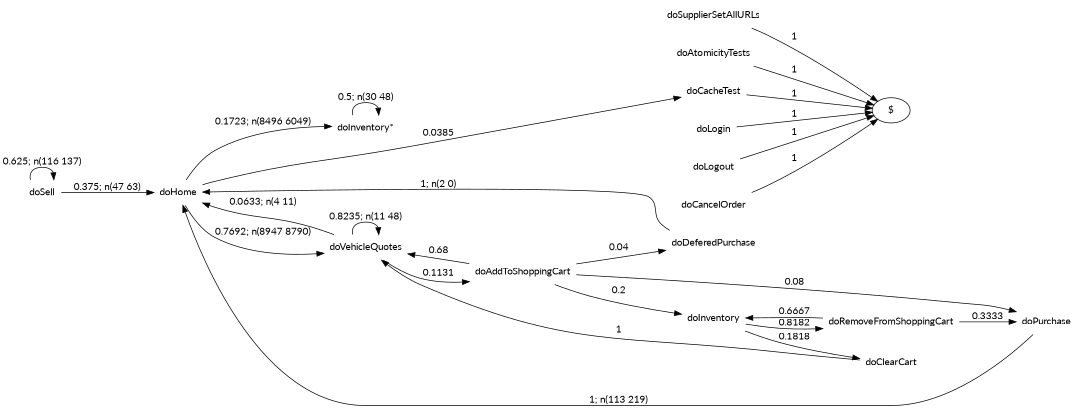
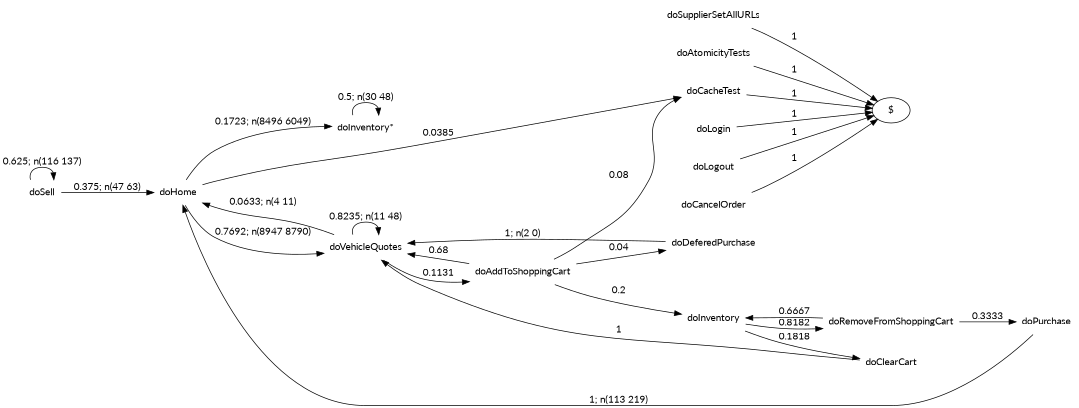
edge "doDeferedPurchase" -> "doHome": now "doDeferedPurchase" -> "doVehicleQuotes"
edge "doAddToShoppingCart" -> "doPurchase": now "doAddToShoppingCart" -> "doCacheTest"
